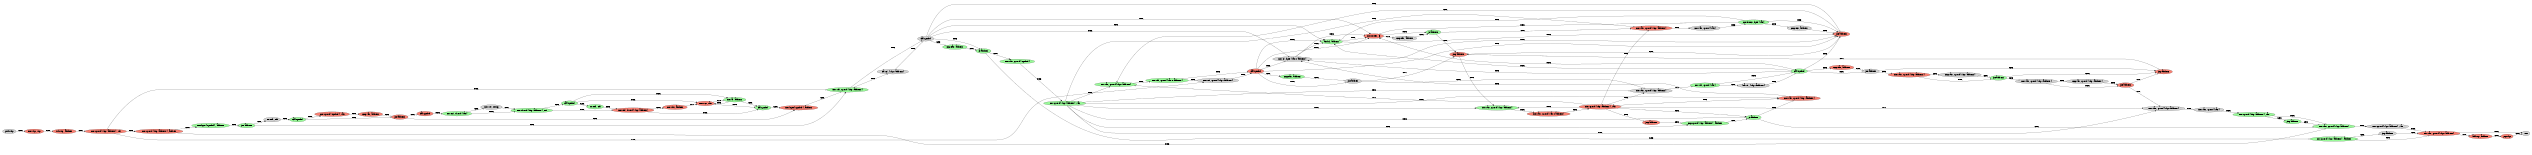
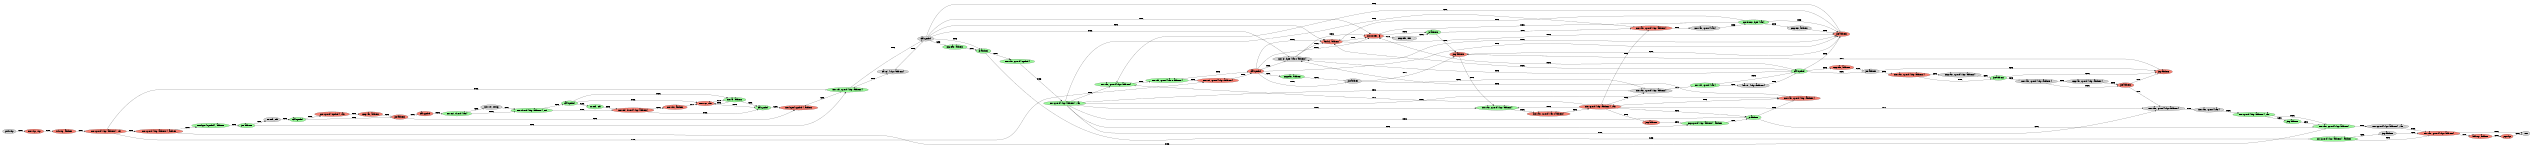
node "cmp edx , address": label "cmp edx , address" -> "cmp edx , test"
node "and cl , address": fillcolor palegreen -> salmon
node "mov rsi , qword [ rbp - address ]": fillcolor lightgrey -> salmon
